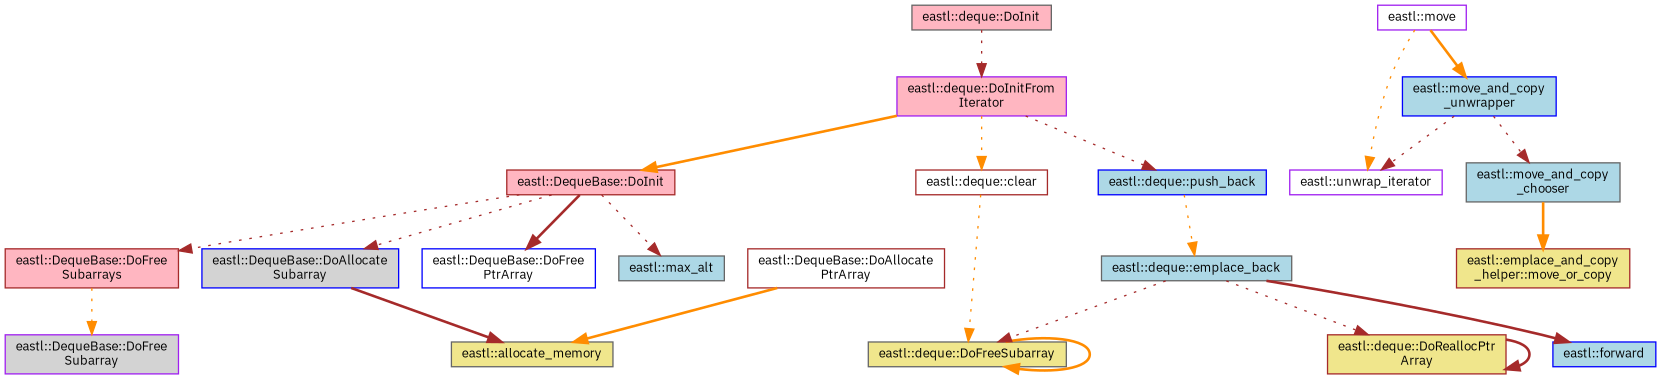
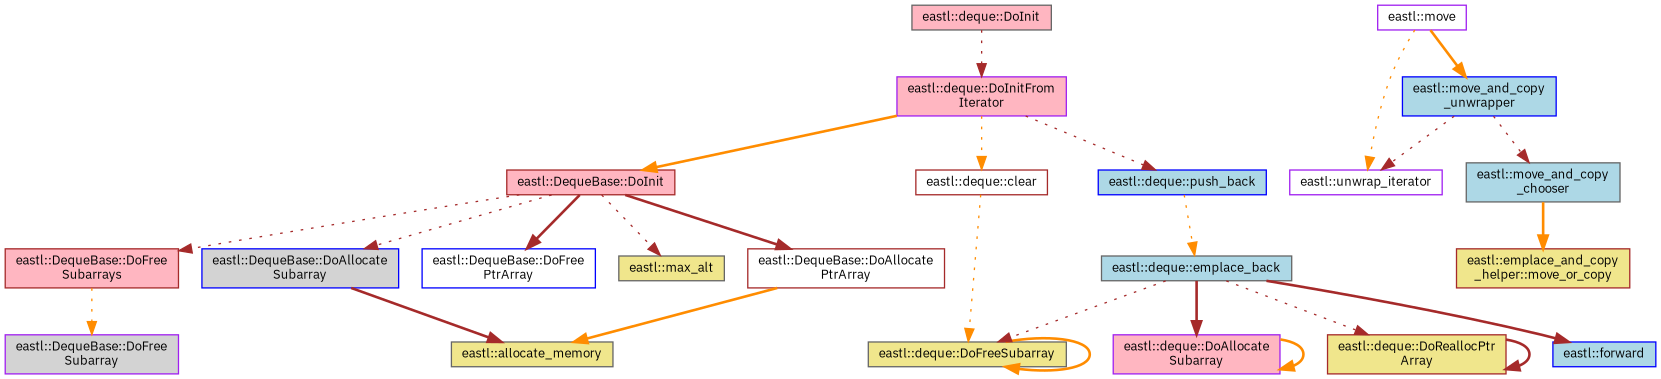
edge "eastl::DequeBase::DoInit" -> "eastl::DequeBase::DoAllocate PtrArray": added
node "eastl::max_alt": fillcolor lightblue -> khaki
node "eastl::deque::DoAllocate Subarray": added
